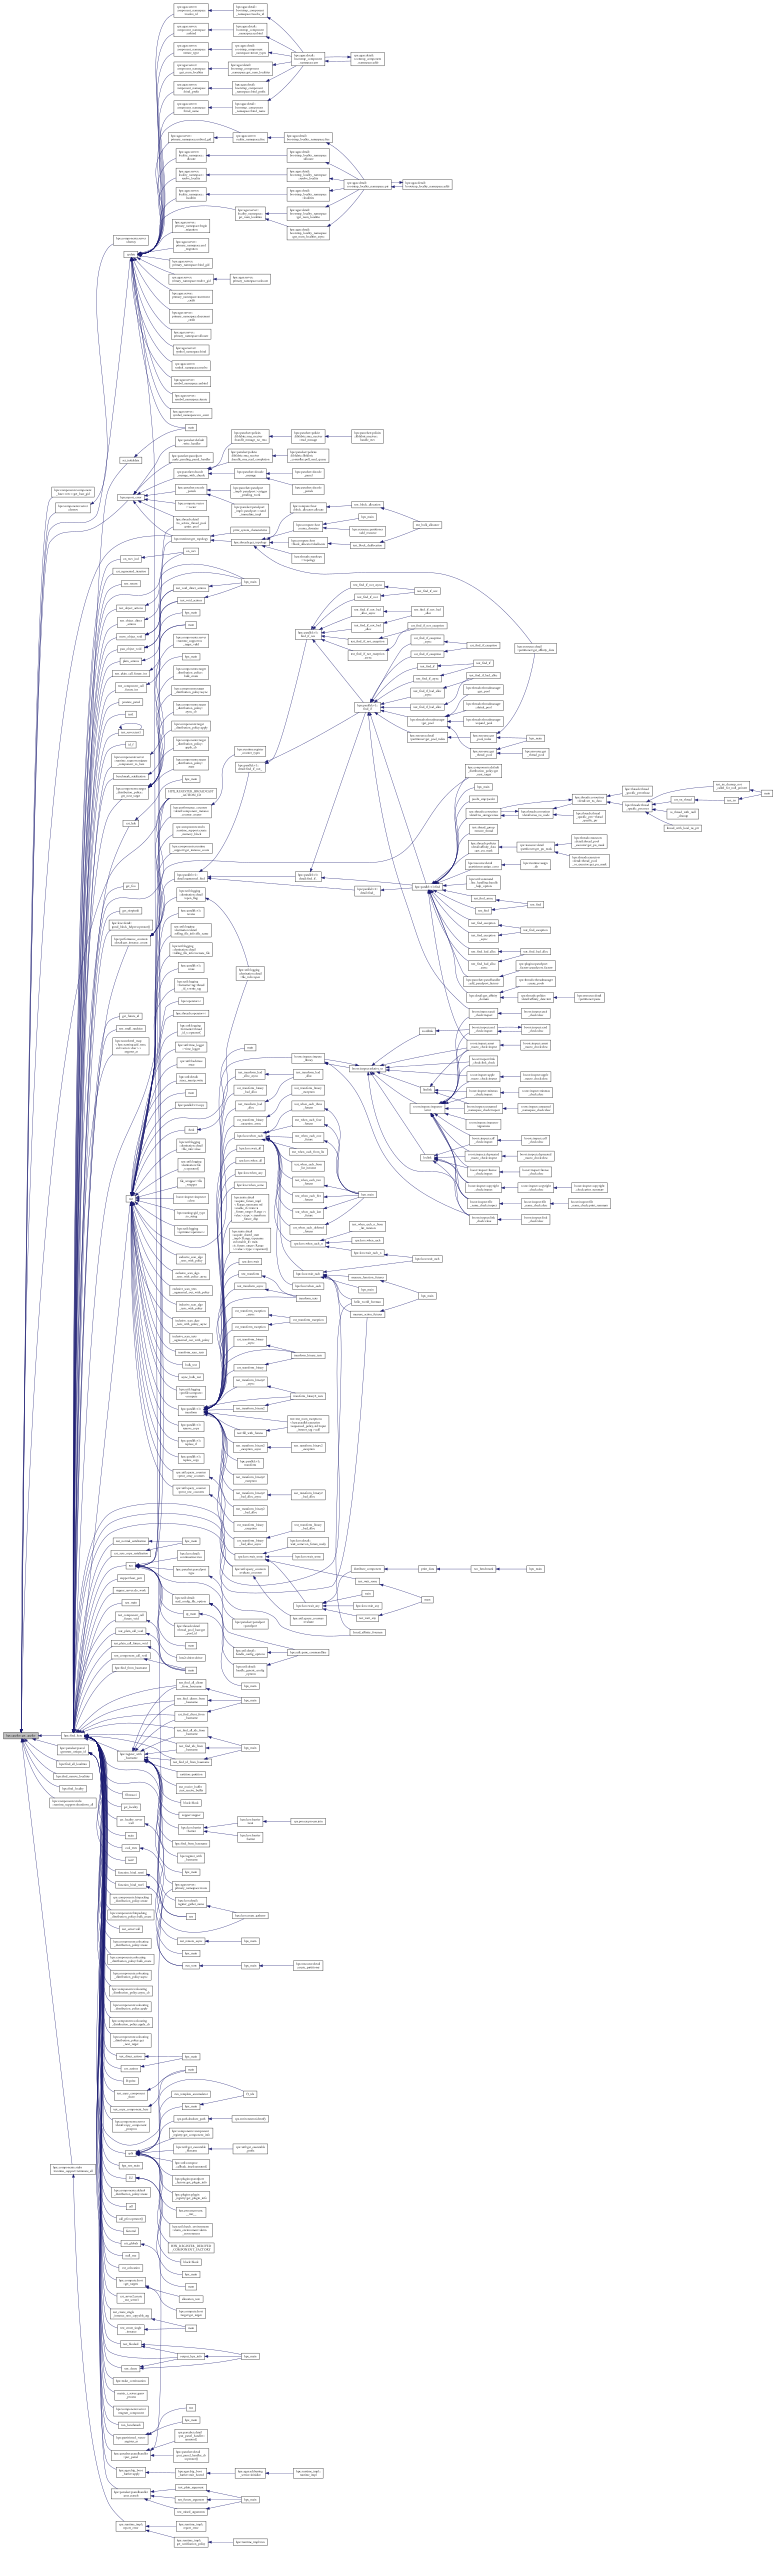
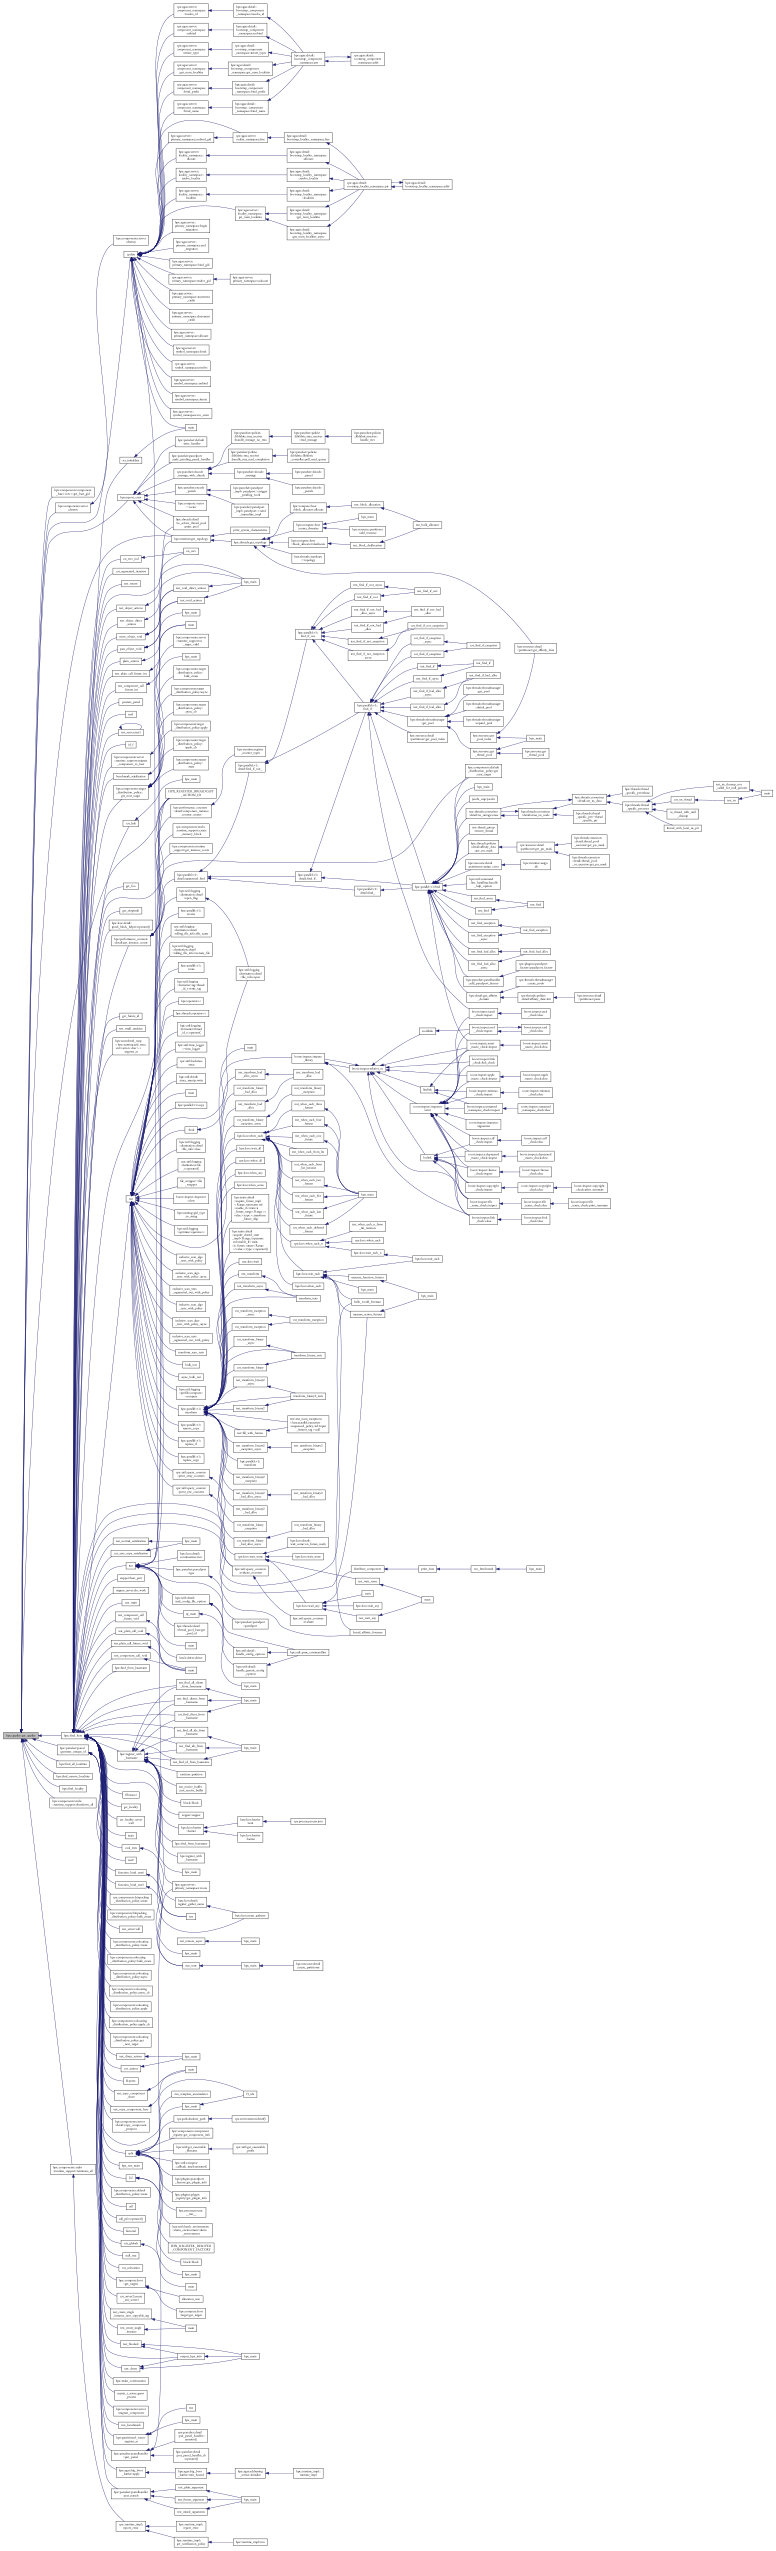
edge "hpx::resource::get _pool_index" -> "hpx::resource::detail ::partitioner::get_pool_index": removed
edge "test_remote_async" -> "get_locality_server ::call": removed
